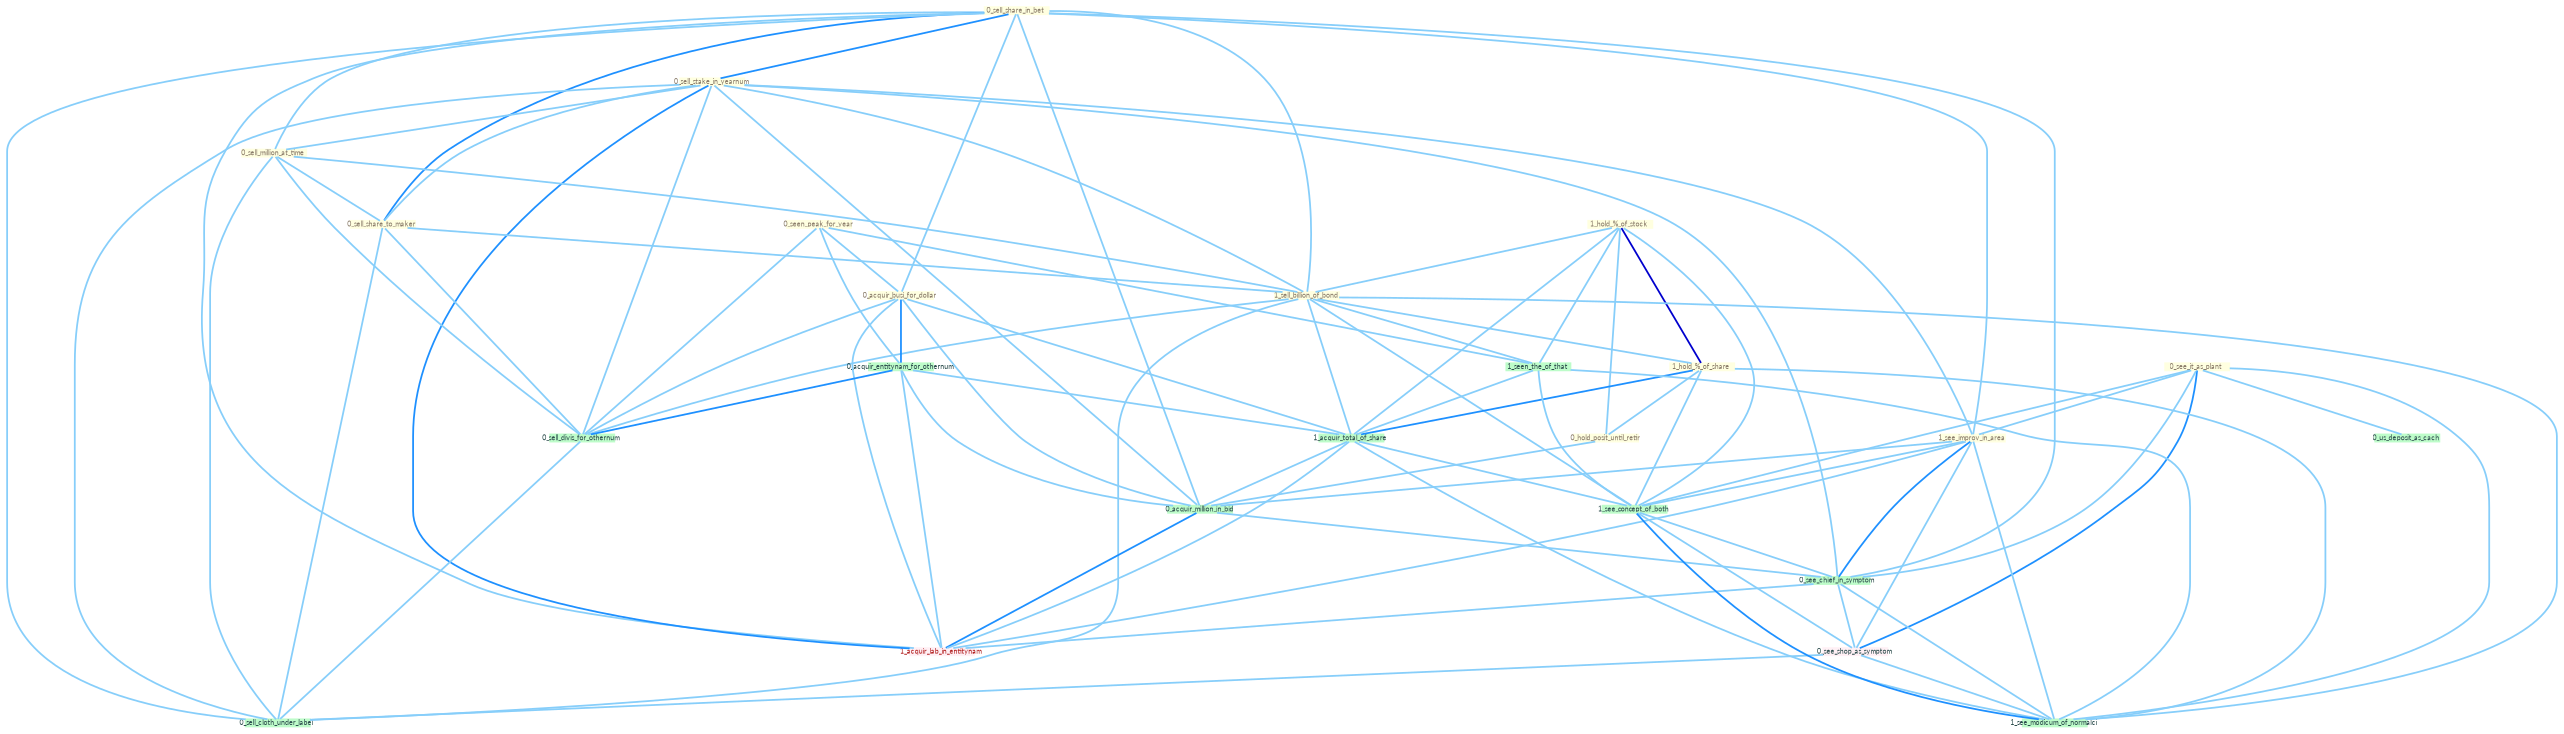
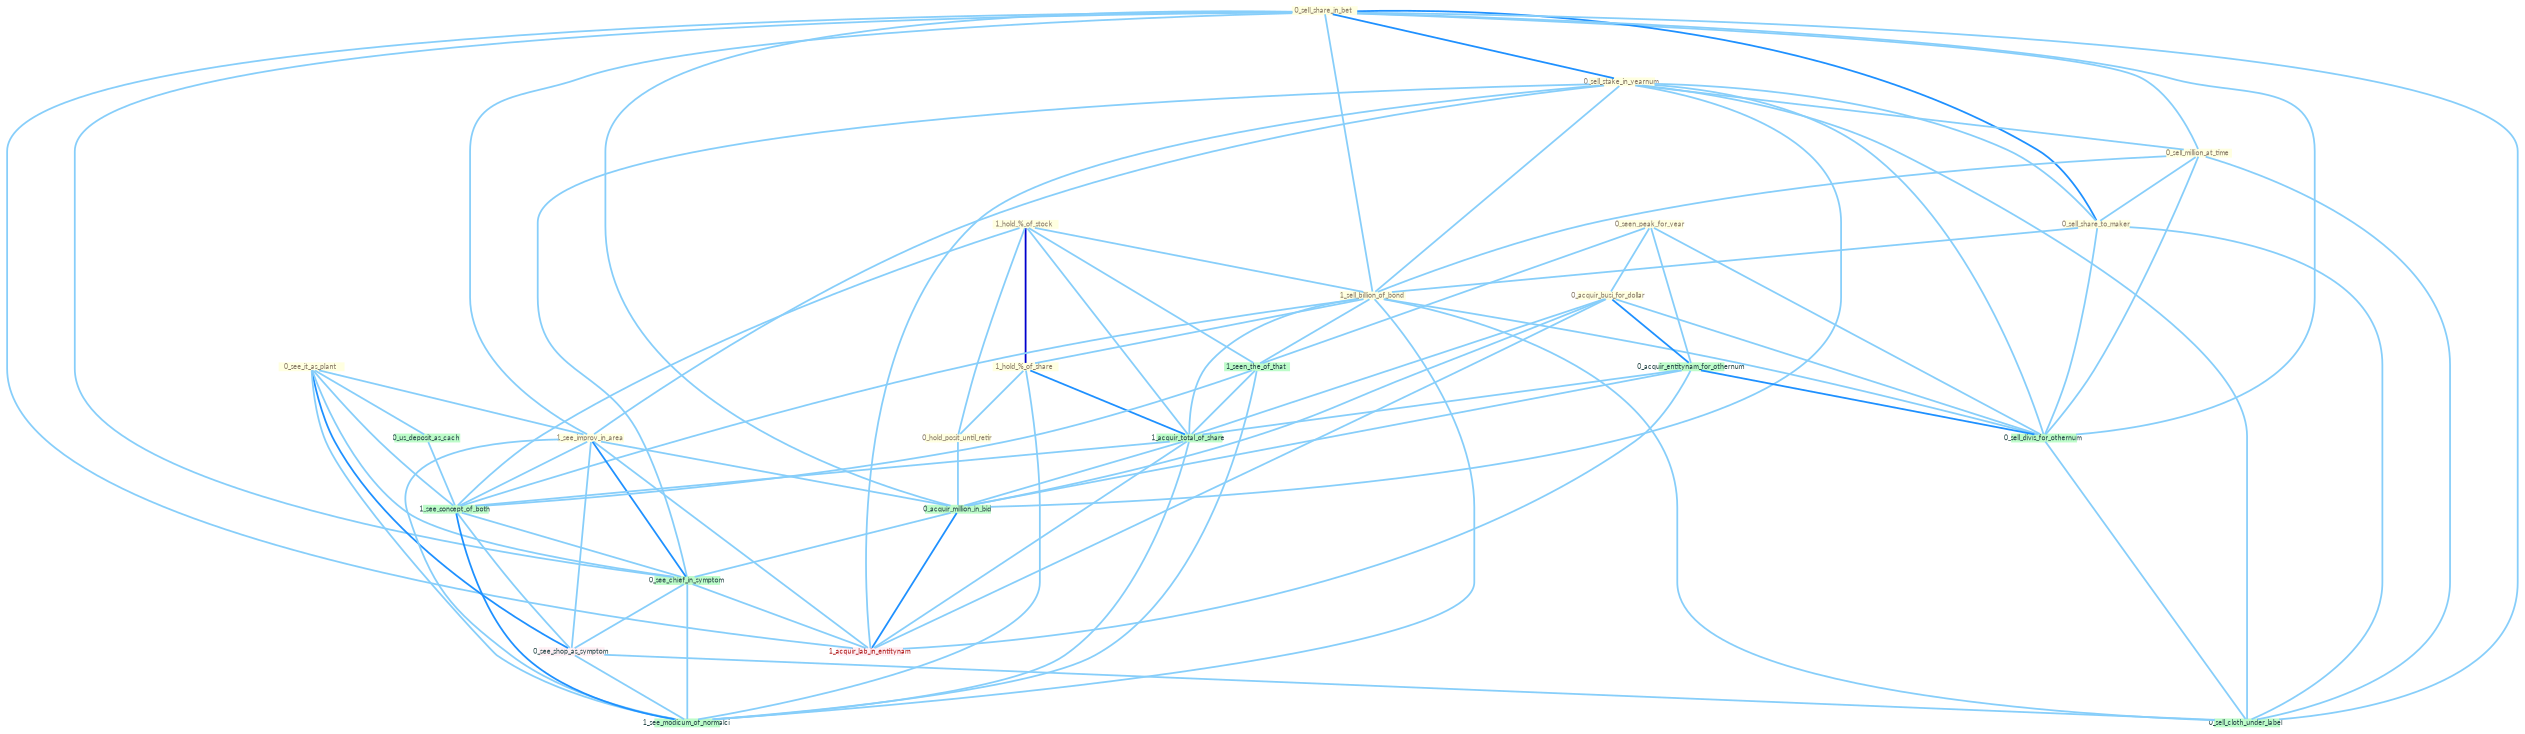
edge "0_sell_share_in_bet" -- "0_acquir_busi_for_dollar": now "0_sell_share_in_bet" -- "0_sell_divis_for_othernum"
edge "1_hold_%_of_share" -- "1_see_concept_of_both": now "0_us_deposit_as_cach" -- "1_see_concept_of_both"
edge "0_sell_stake_in_yearnum" -- "1_acquir_lab_in_entitynam": color #1e90ff -> #87cefa
